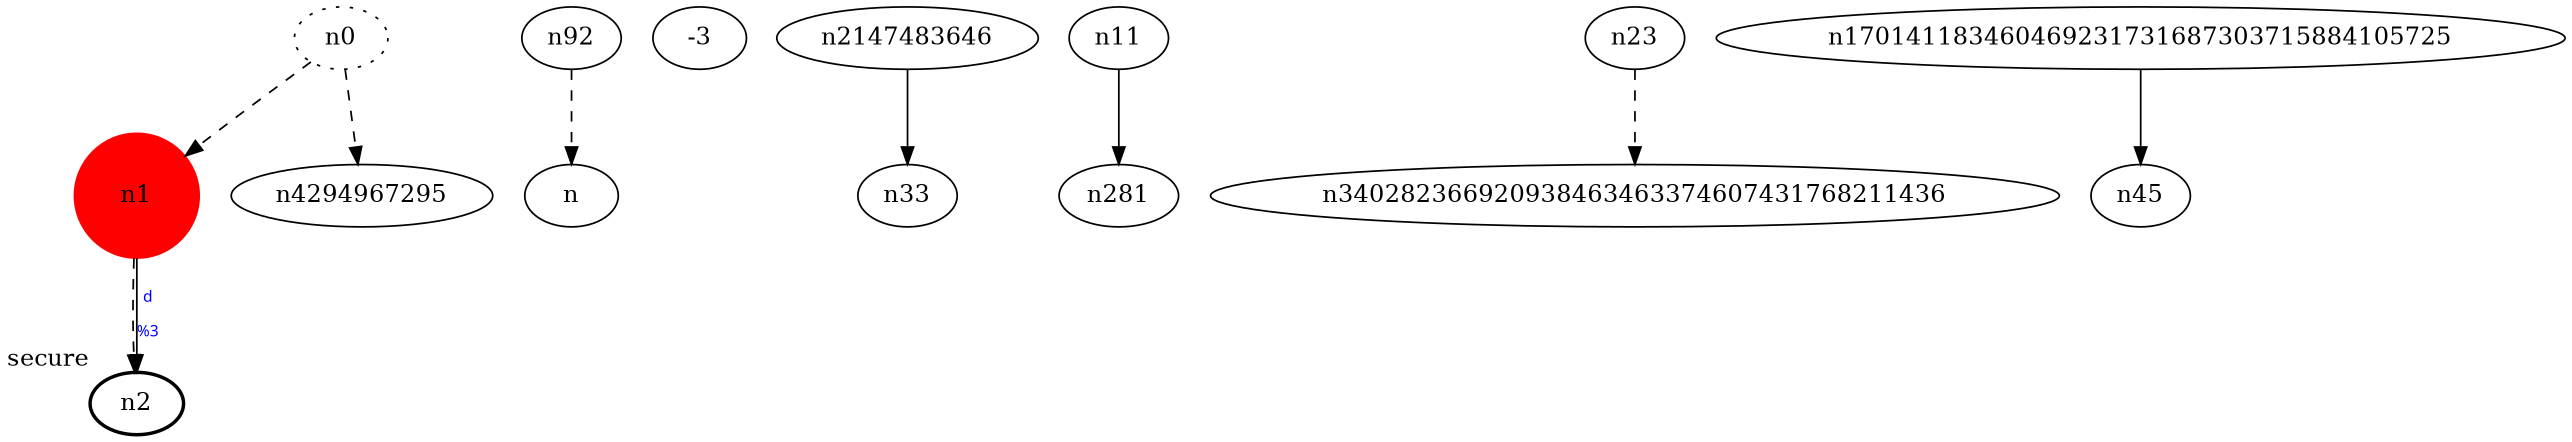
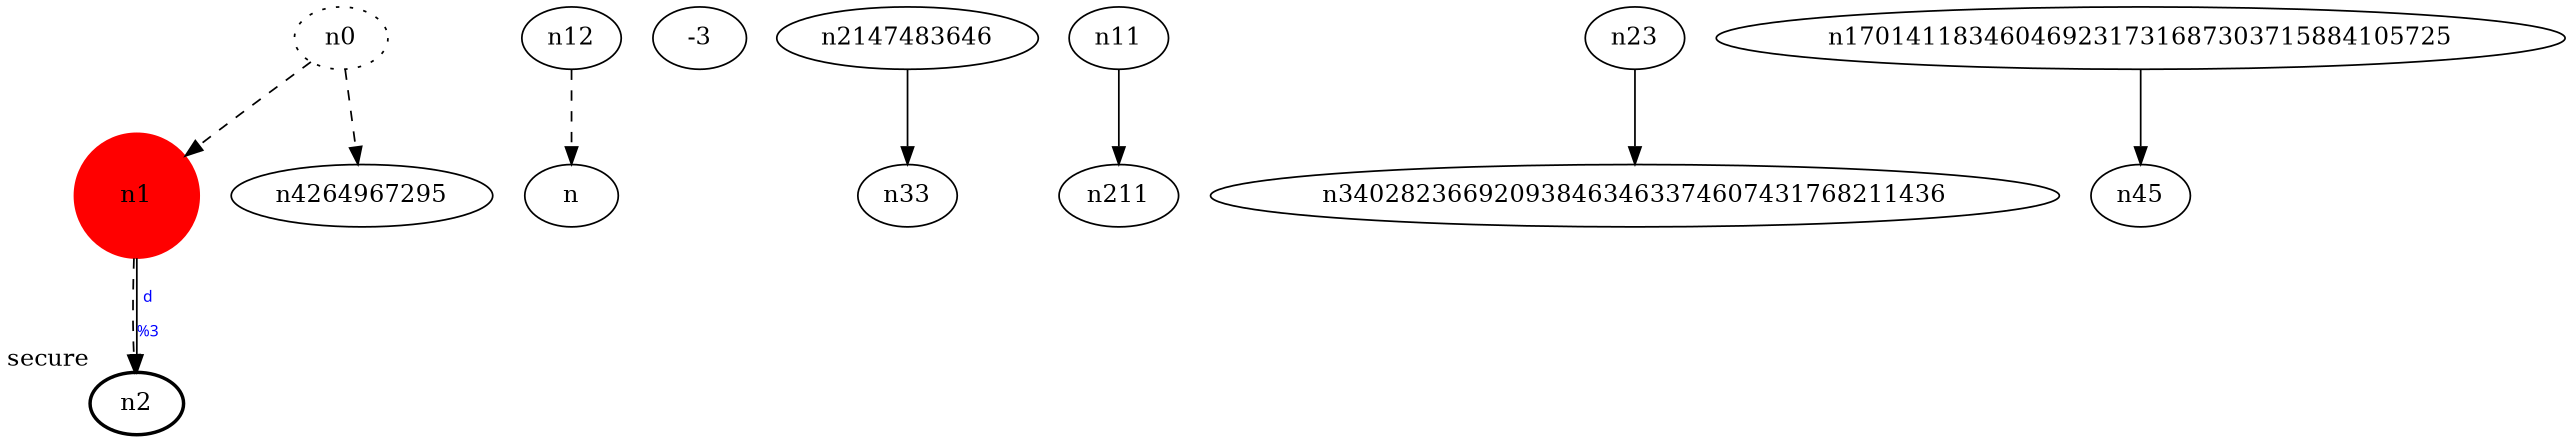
node "n92": label "n92" -> "n12"
edge "n23" -> "n340282366920938463463374607431768211436": style dashed -> solid
node "n4294967295": label "n4294967295" -> "n4264967295"
node "n281": label "n281" -> "n211"
